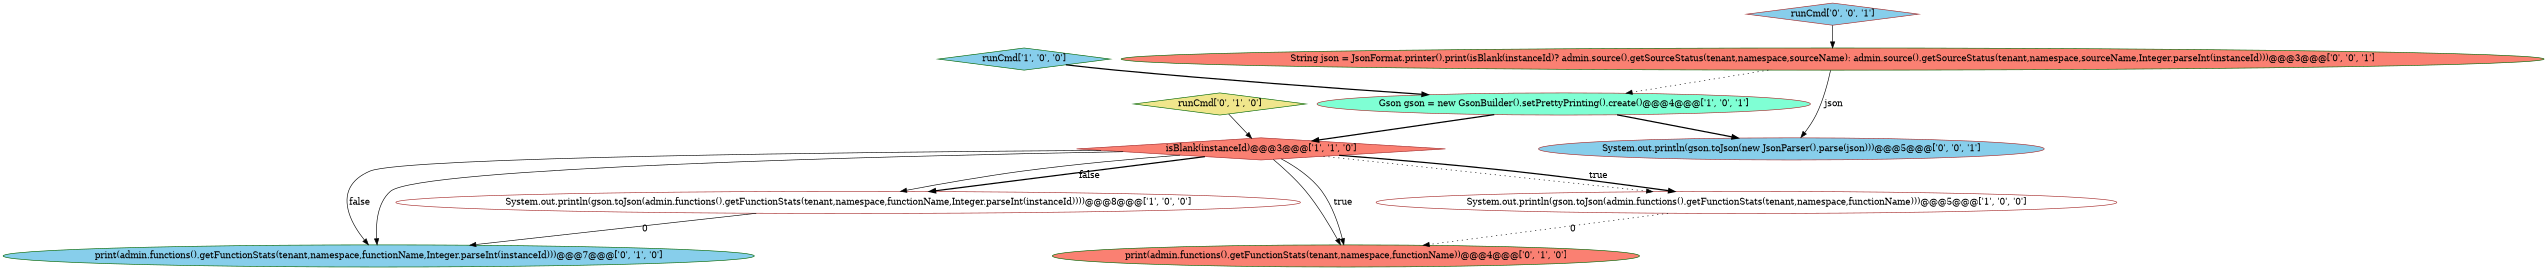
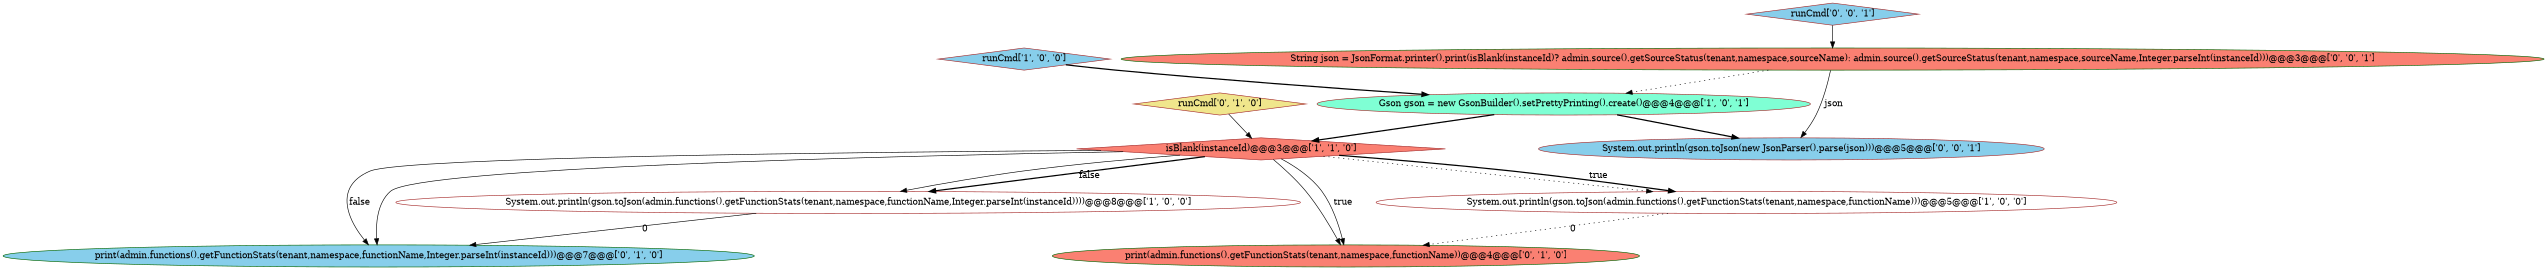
node "runCmd['1', '0', '0']": color darkgreen -> brown
node "runCmd['0', '1', '0']": color darkgreen -> brown
